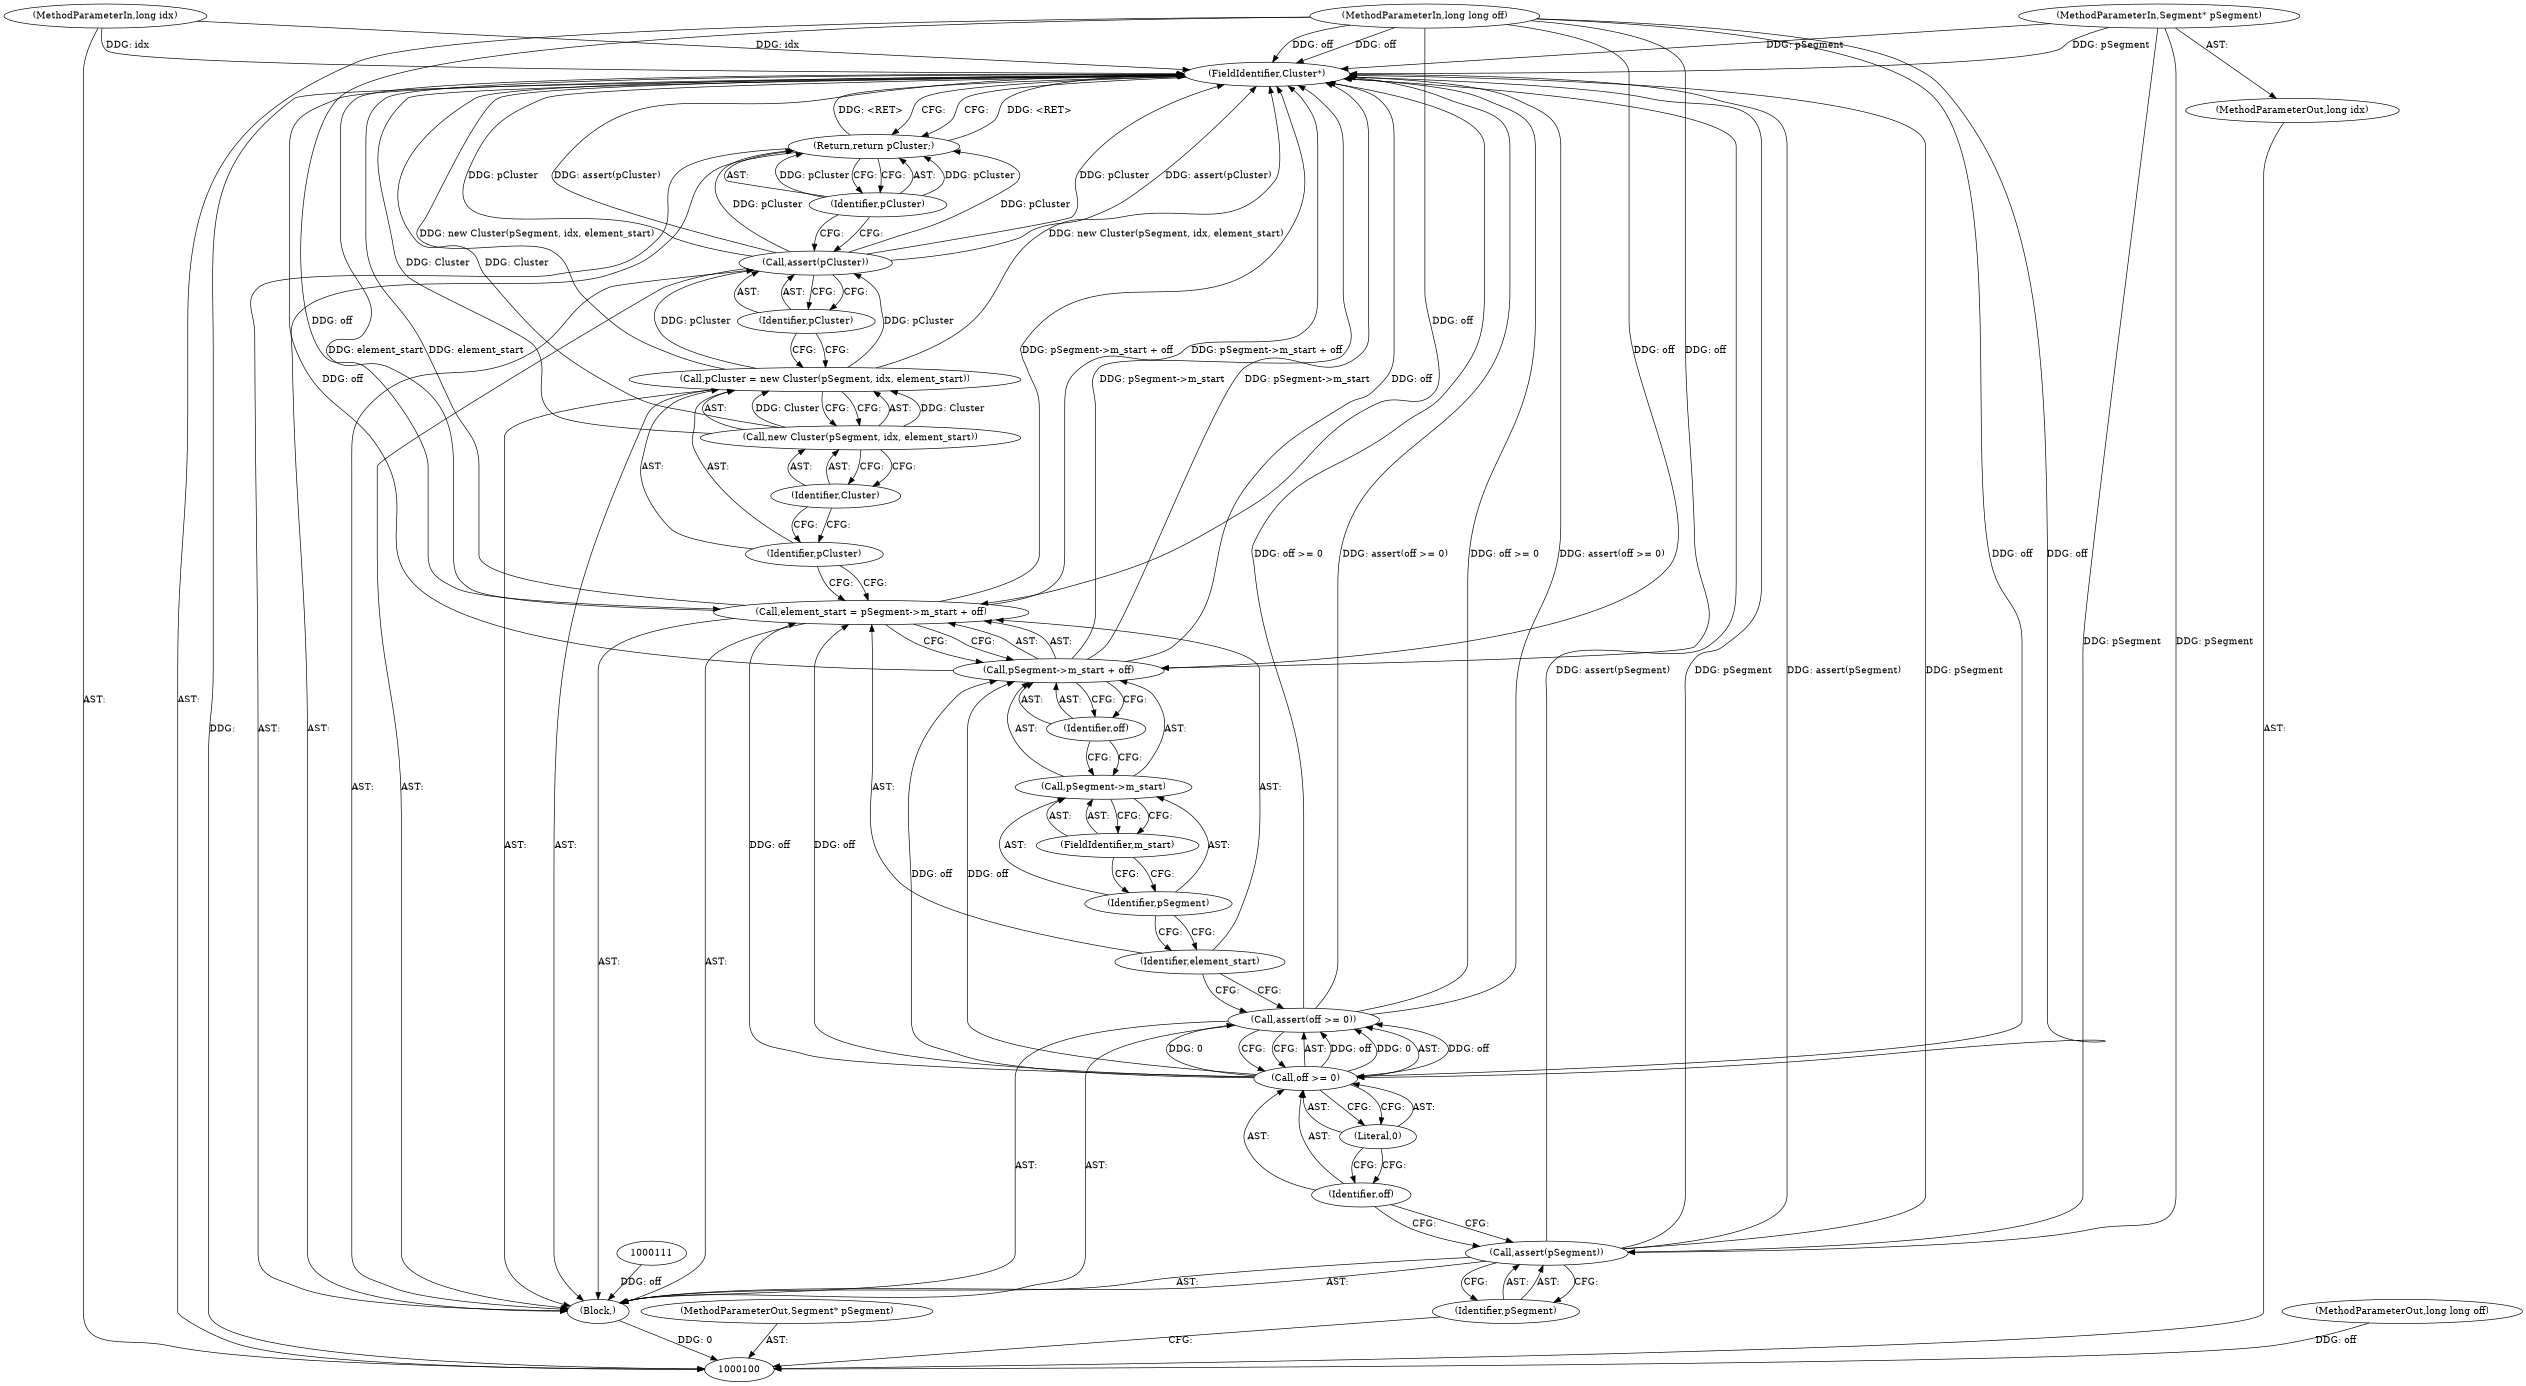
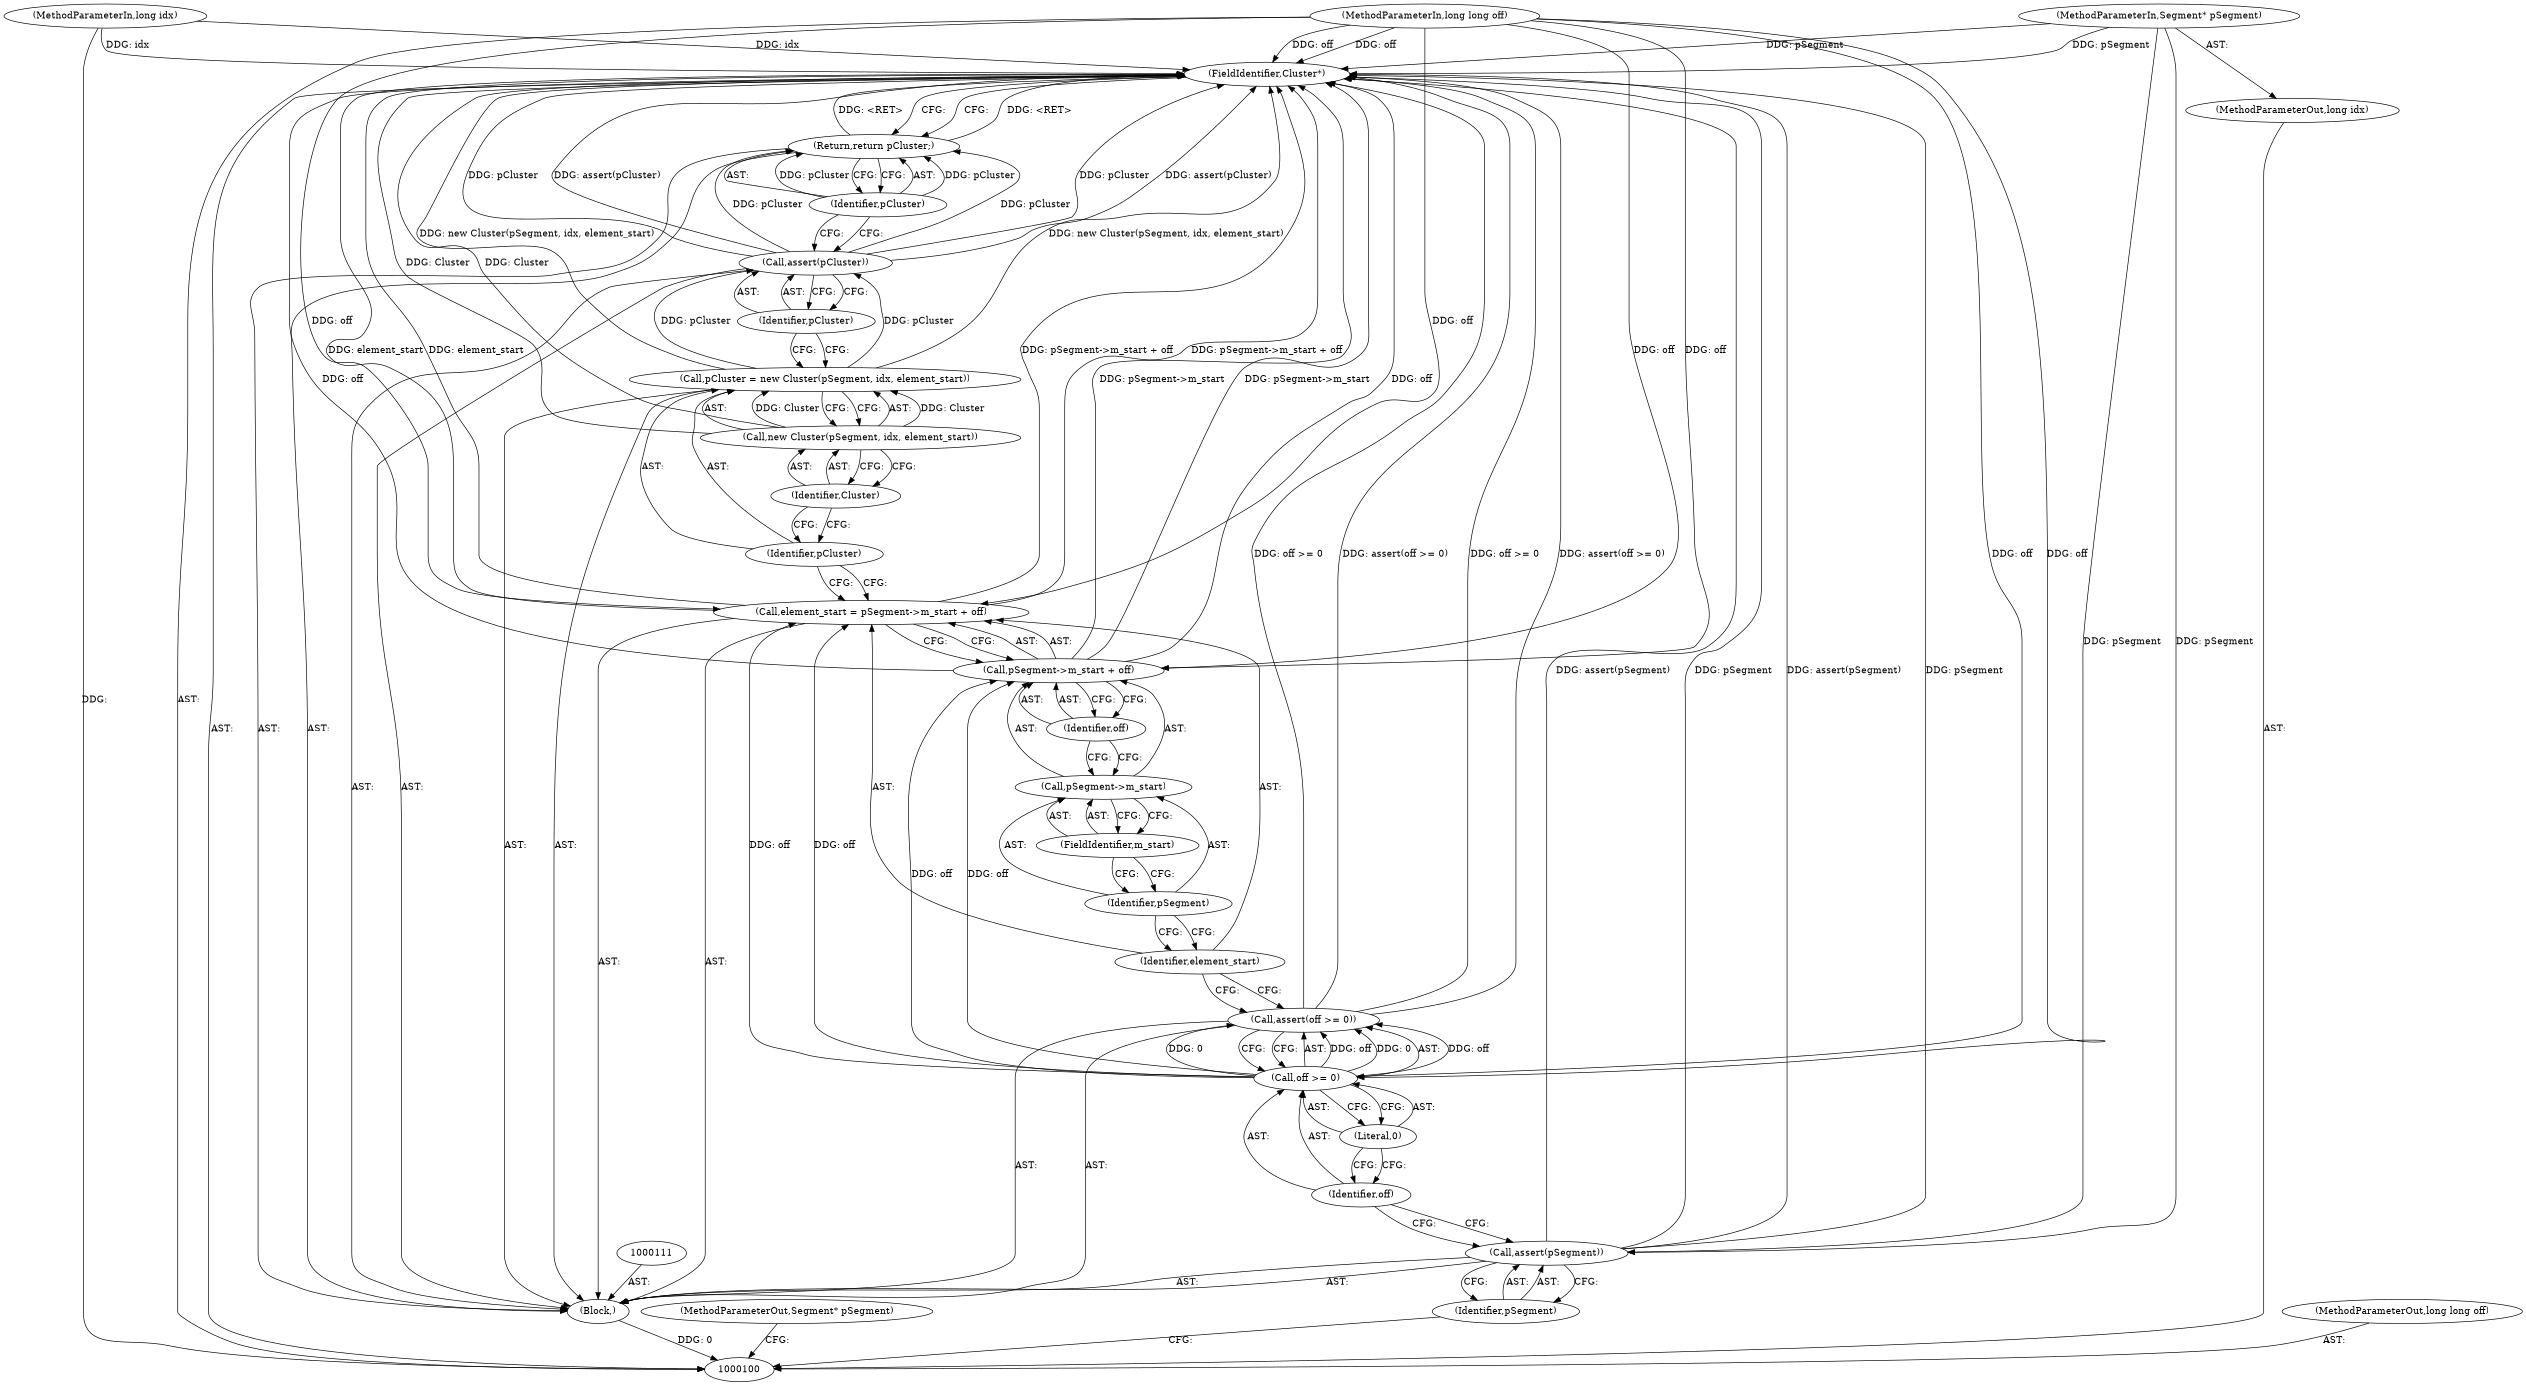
edge "(MethodParameterIn,long idx)" -> "1000100": label "AST: " -> "DDG: "
edge "(FieldIdentifier,Cluster*)" -> "1000100": label "DDG: " -> "AST: "
edge "1000111" -> "(Block,)": label "DDG: off" -> "AST: "
edge "(MethodParameterOut,Segment* pSegment)" -> "1000100": label "AST: " -> "CFG: "
edge "(MethodParameterOut,long long off)" -> "1000100": label "DDG: off" -> "AST: "
